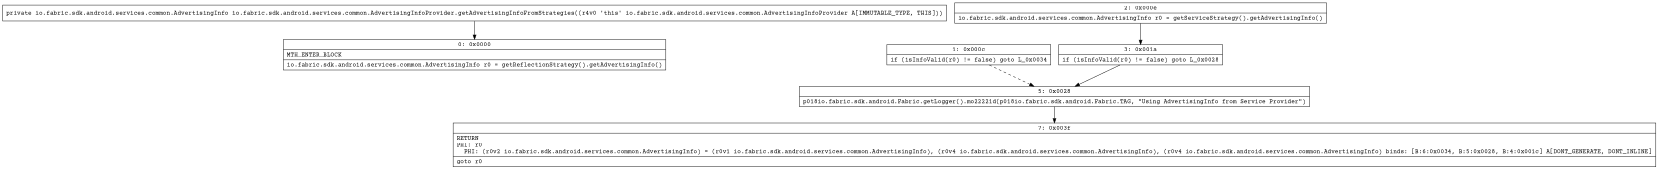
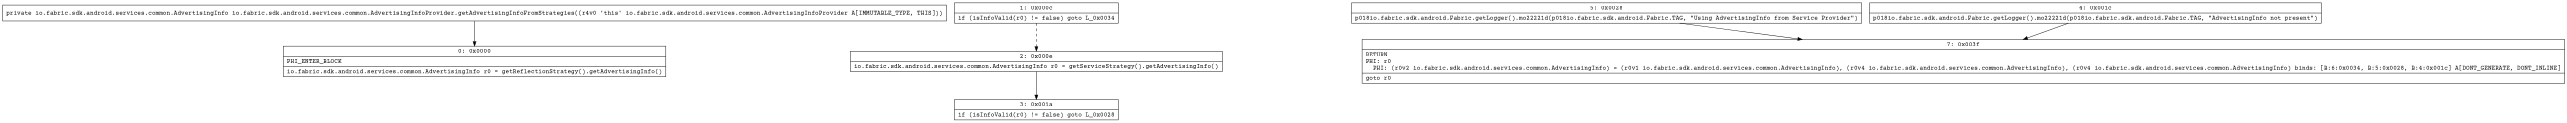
node "4: 0x001c": added
node "0: 0x0000": text "MTH_ENTER_BLOCK" -> "PHI_ENTER_BLOCK"
edge "1: 0x000c" -> "5: 0x0028": now "1: 0x000c" -> "2: 0x000e"
edge "3: 0x001a" -> "5: 0x0028": removed
